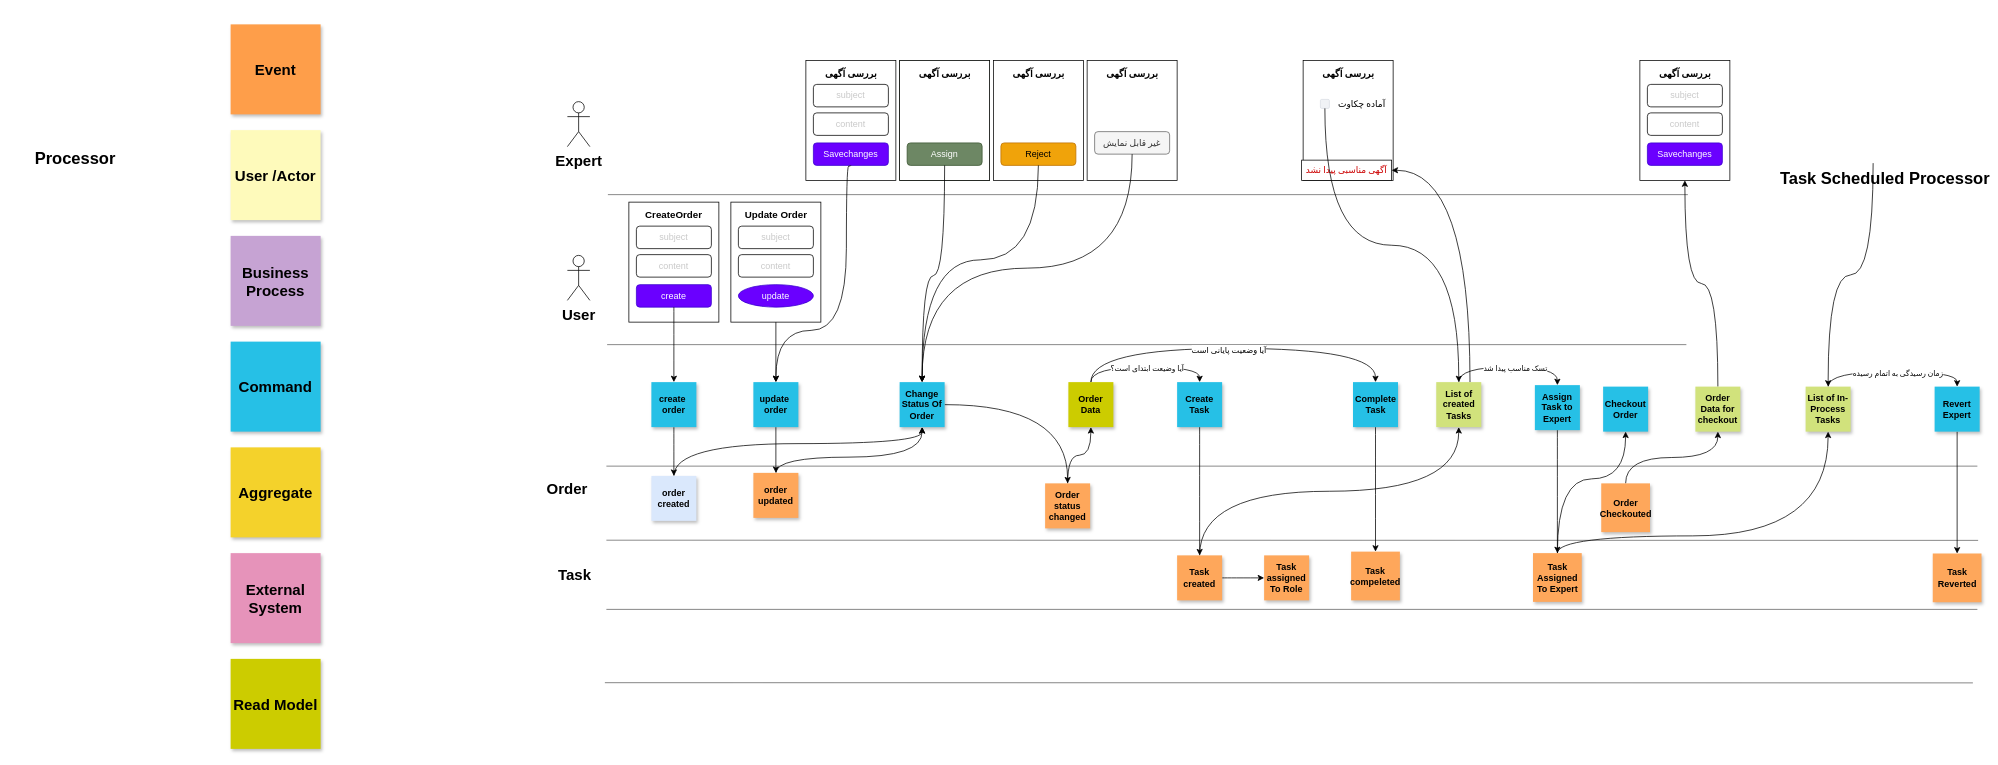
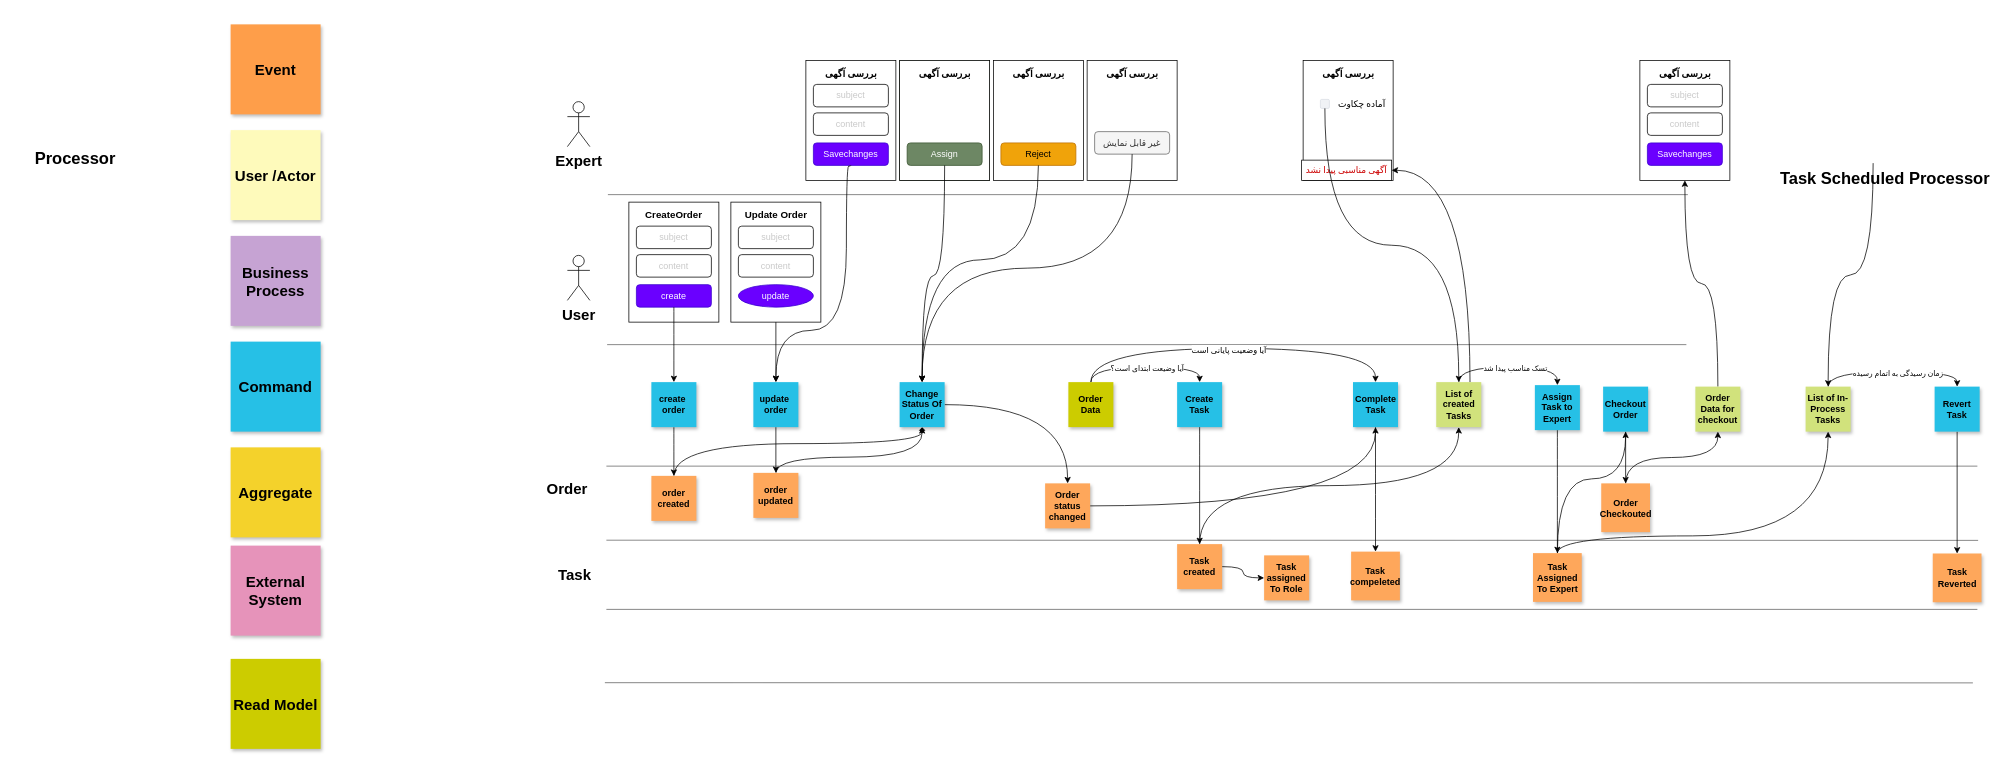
node "Revert Expert": label "Revert Expert" -> "Revert Task"
edge "order updated" -> "Change Status Of Order": arrowhead classic -> diamond
edge "Order status changed" -> "Order Data": now "Order status changed" -> "Complete Task"
edge "Checkout Order" -> "Order Checkouted": added
node "order created": fillcolor #dae8fc -> #fea75b
node "Task created": moved (1200, 578) -> (1200, 567)
node "External System": moved (276, 598) -> (276, 591)
